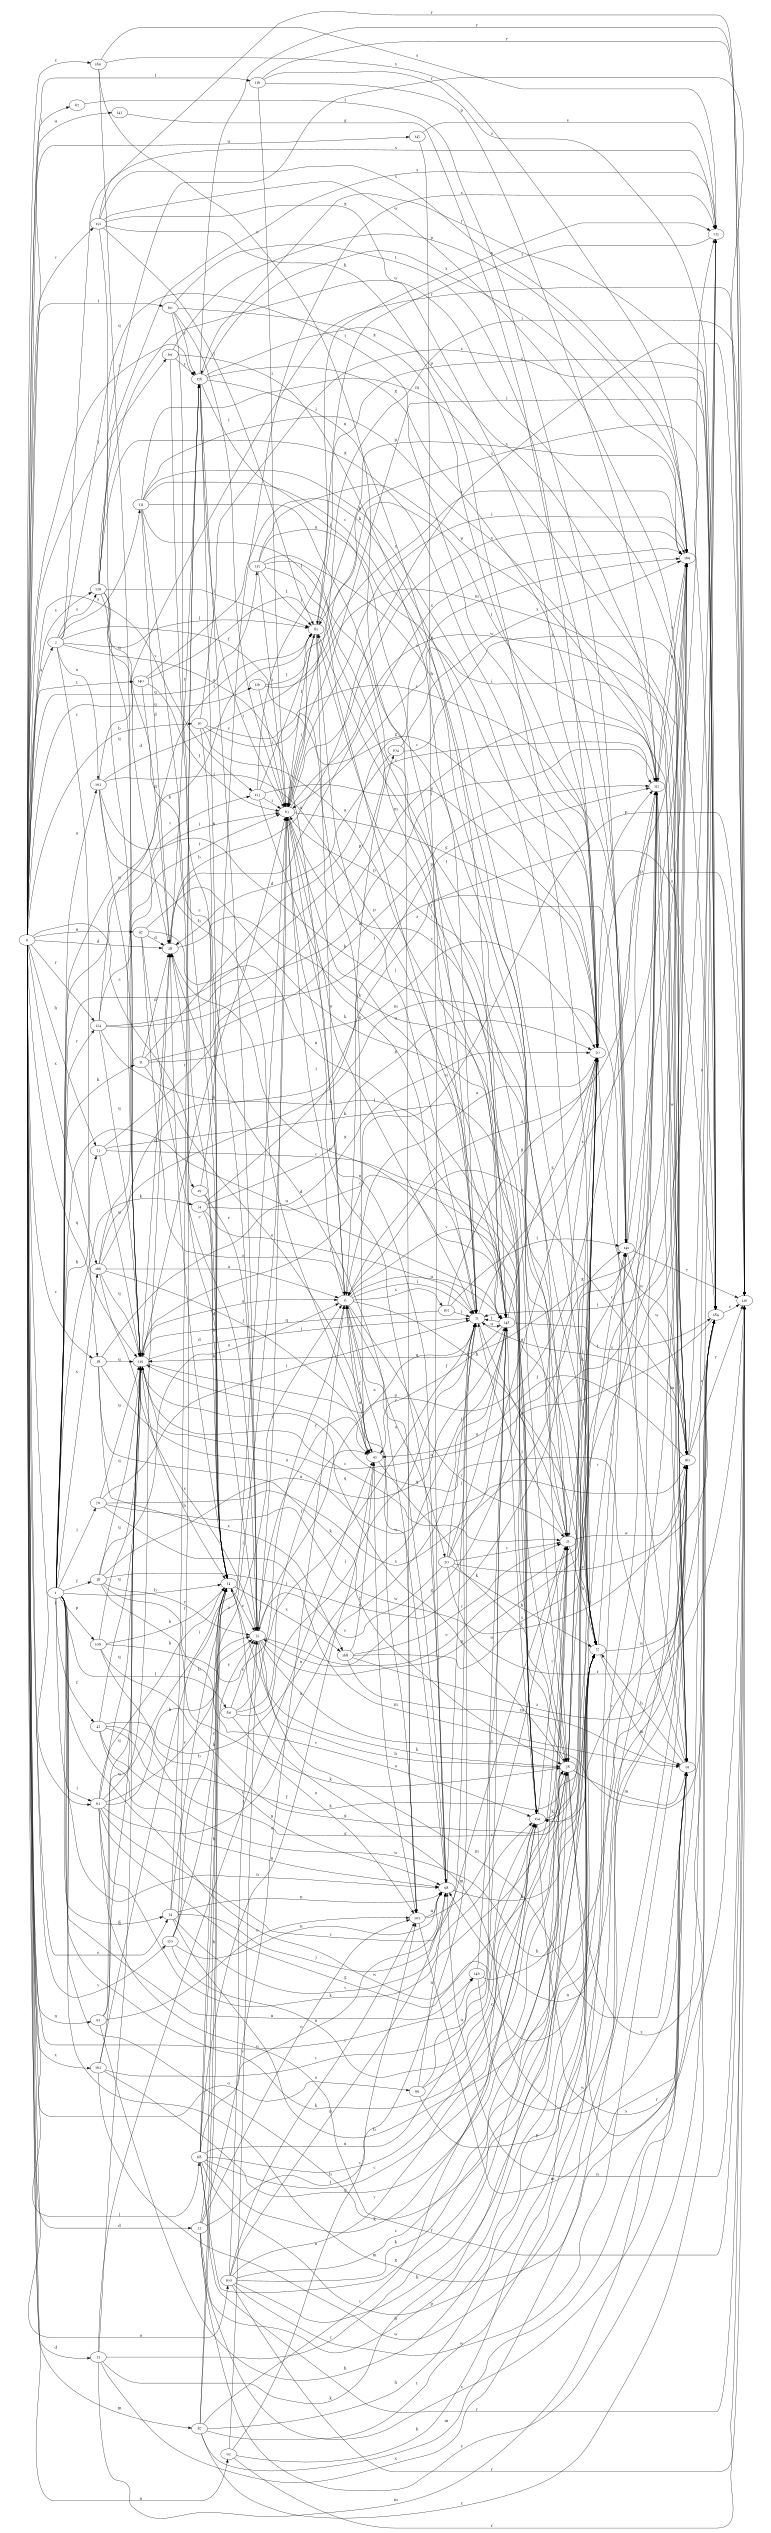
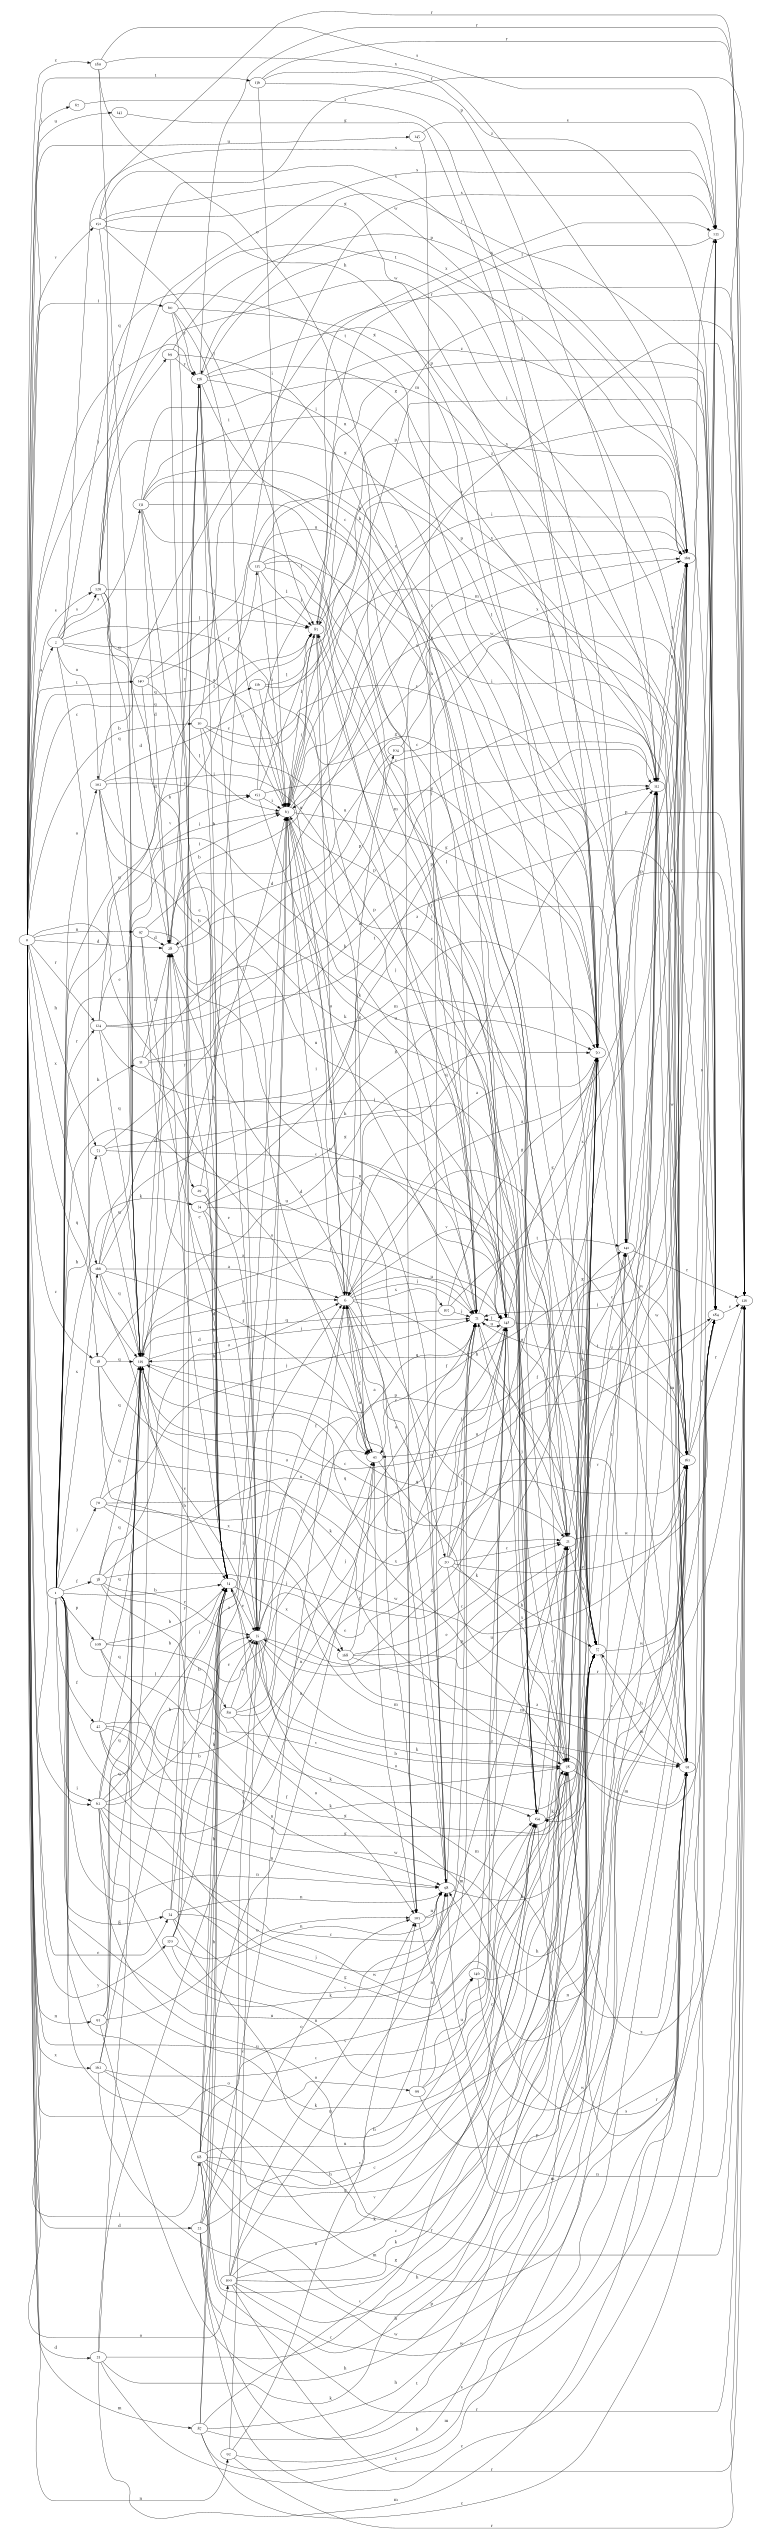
edge "0" -> "153": now "102" -> "153"
